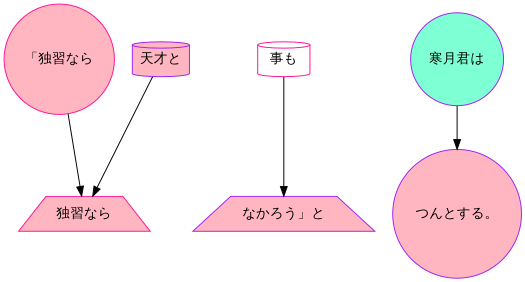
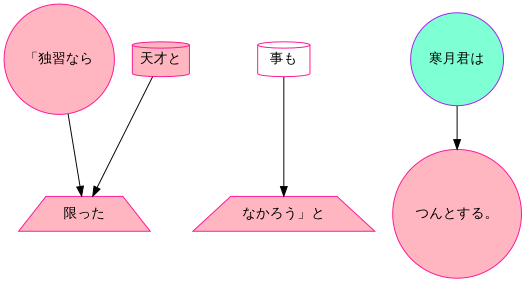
node "天才と": color purple -> deeppink
node "独習なら": label "独習なら" -> "限った"
node "なかろう」と": color purple -> deeppink
node "つんとする。": color purple -> deeppink
